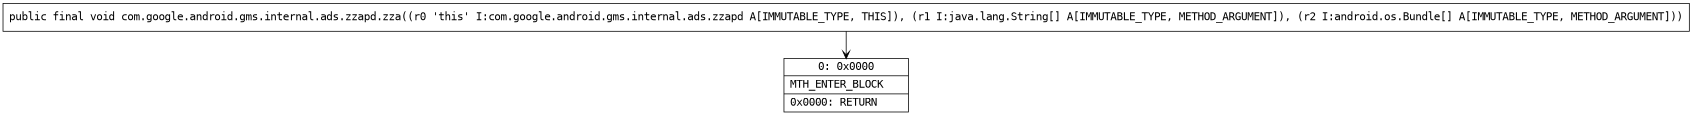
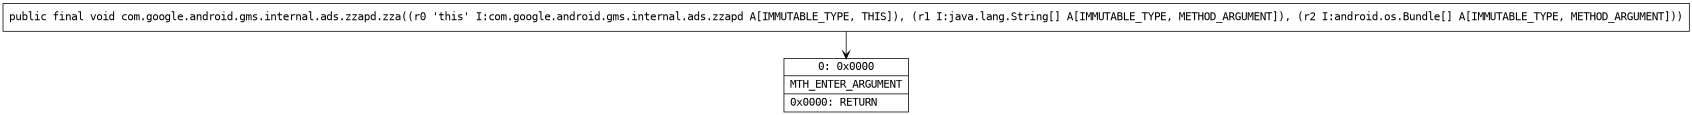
node "0: 0x0000": text "MTH_ENTER_BLOCK" -> "MTH_ENTER_ARGUMENT"
